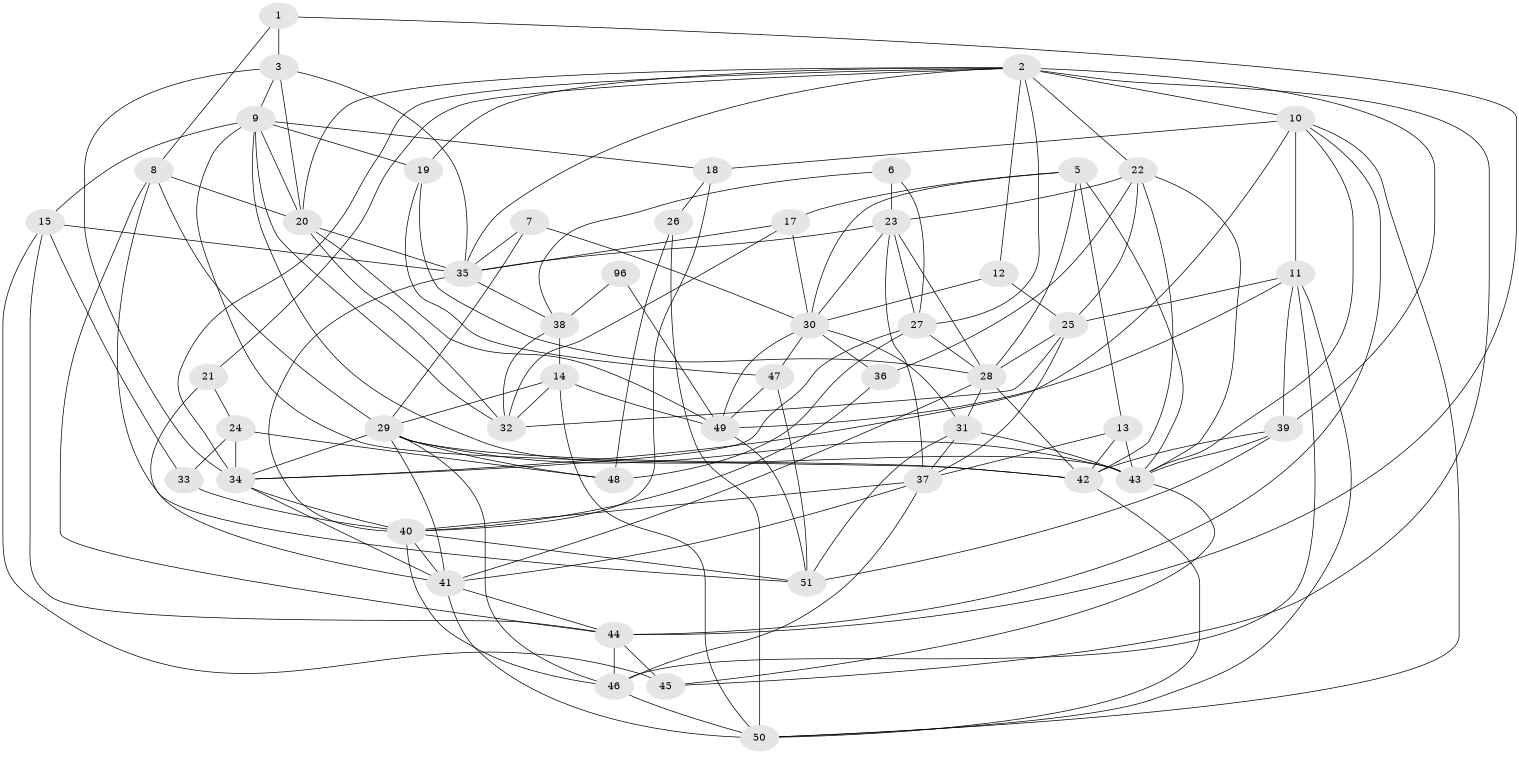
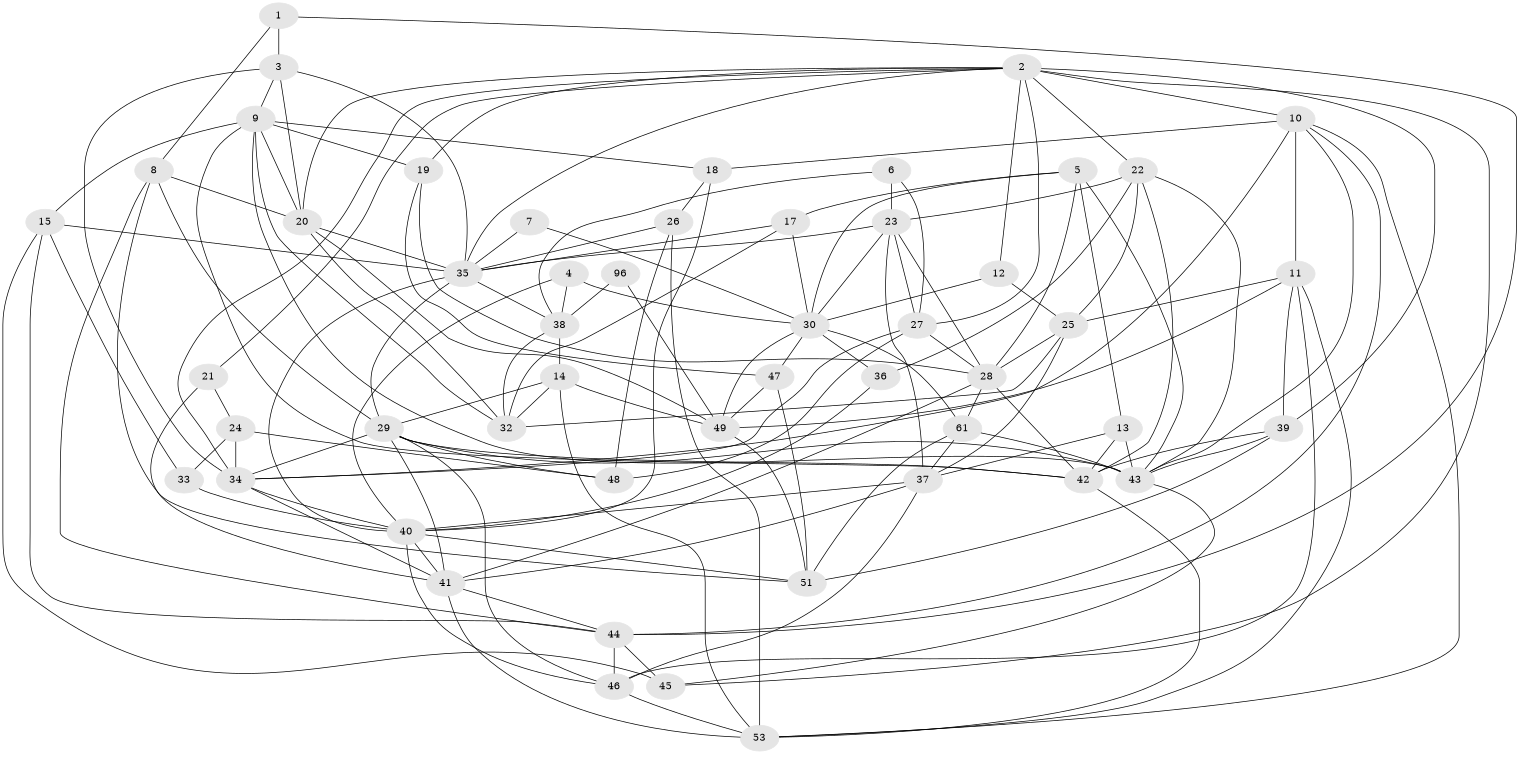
edge "26" -- "35": added
node "4": added
edge "7" -- "29": now "35" -- "29"
node "31": label "31" -> "61"
node "50": label "50" -> "53"
